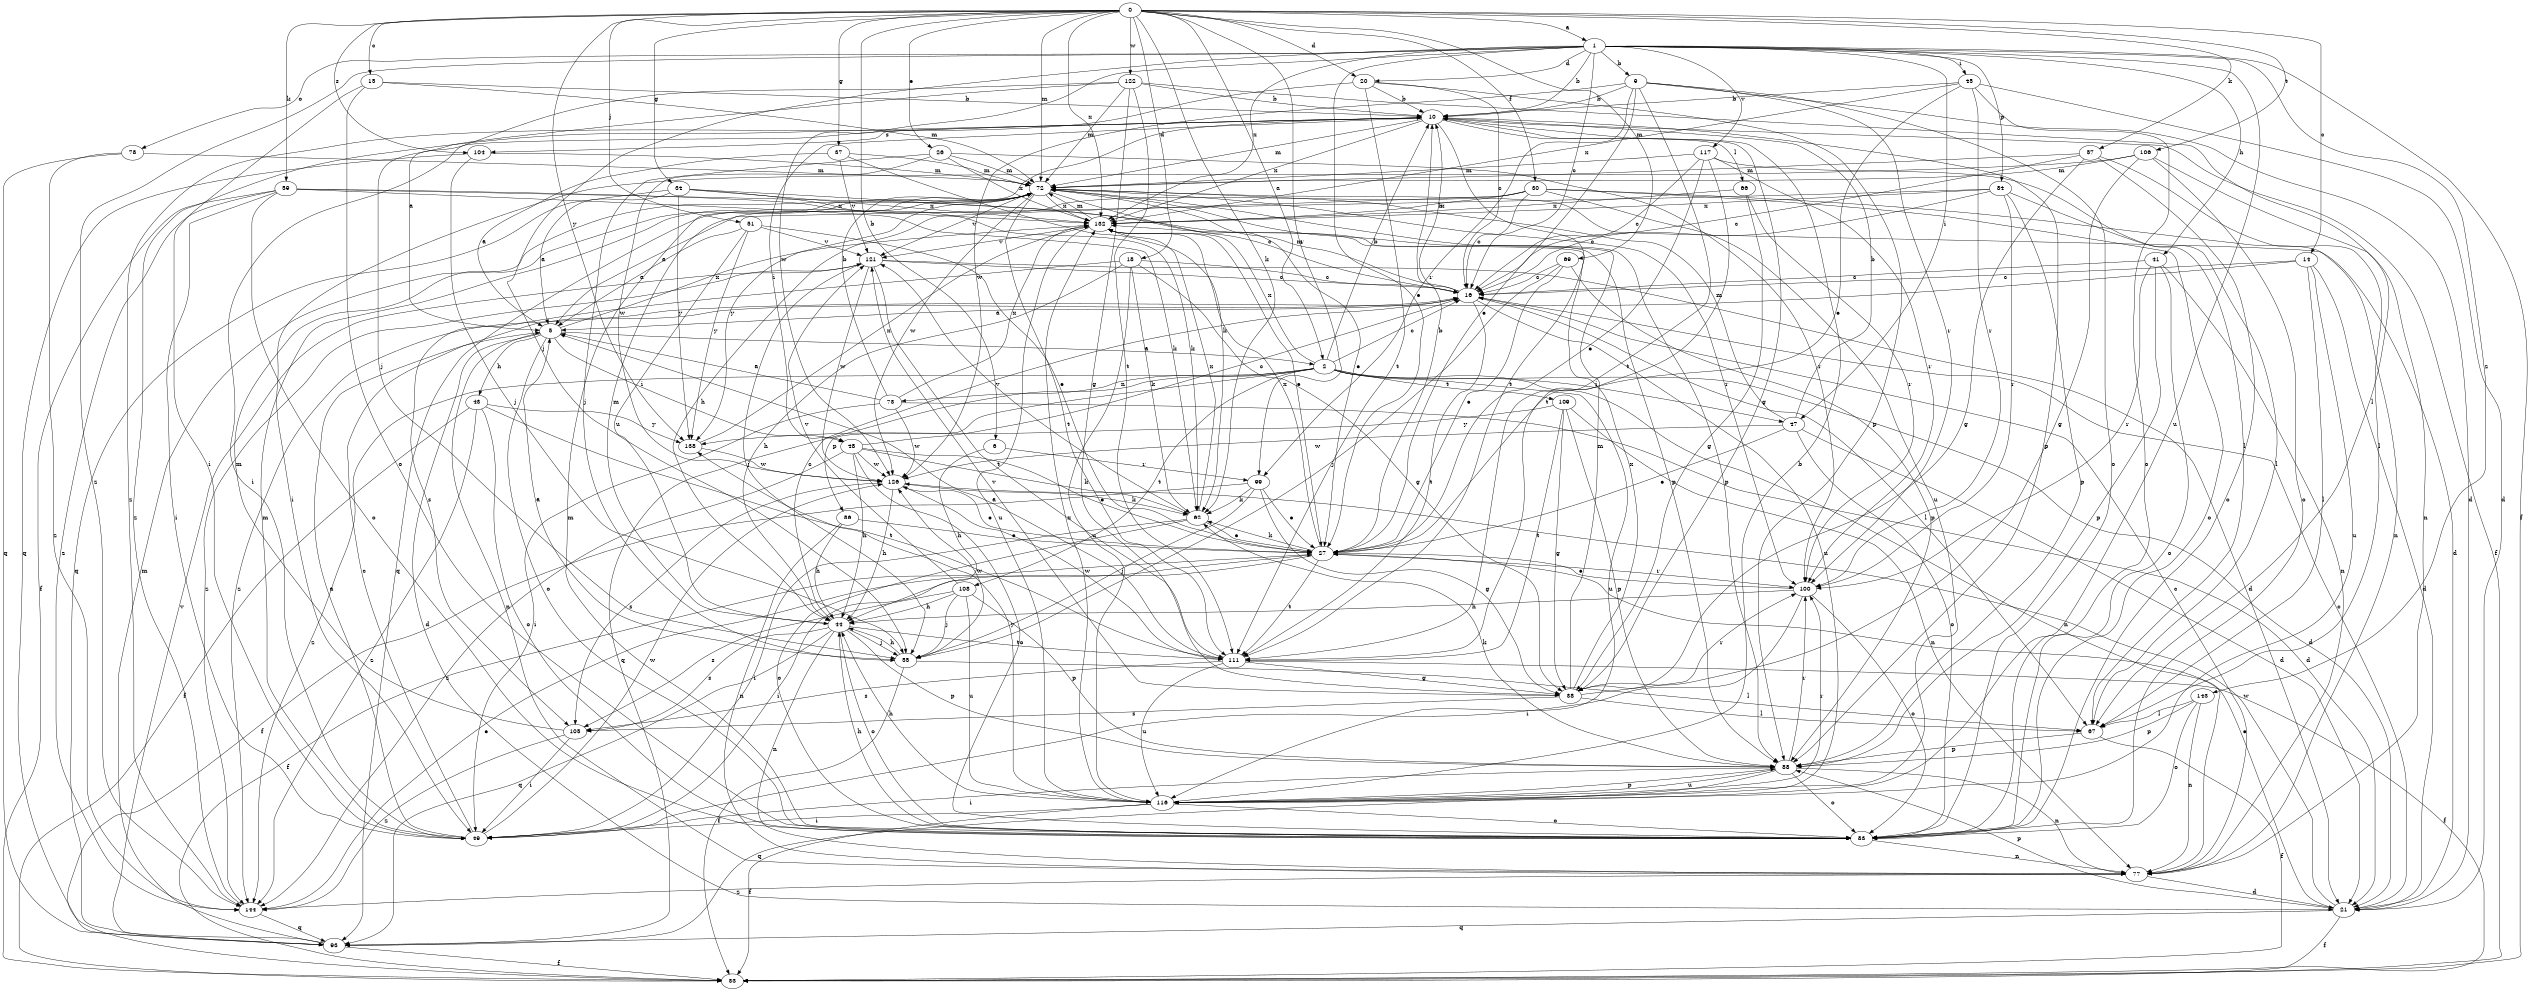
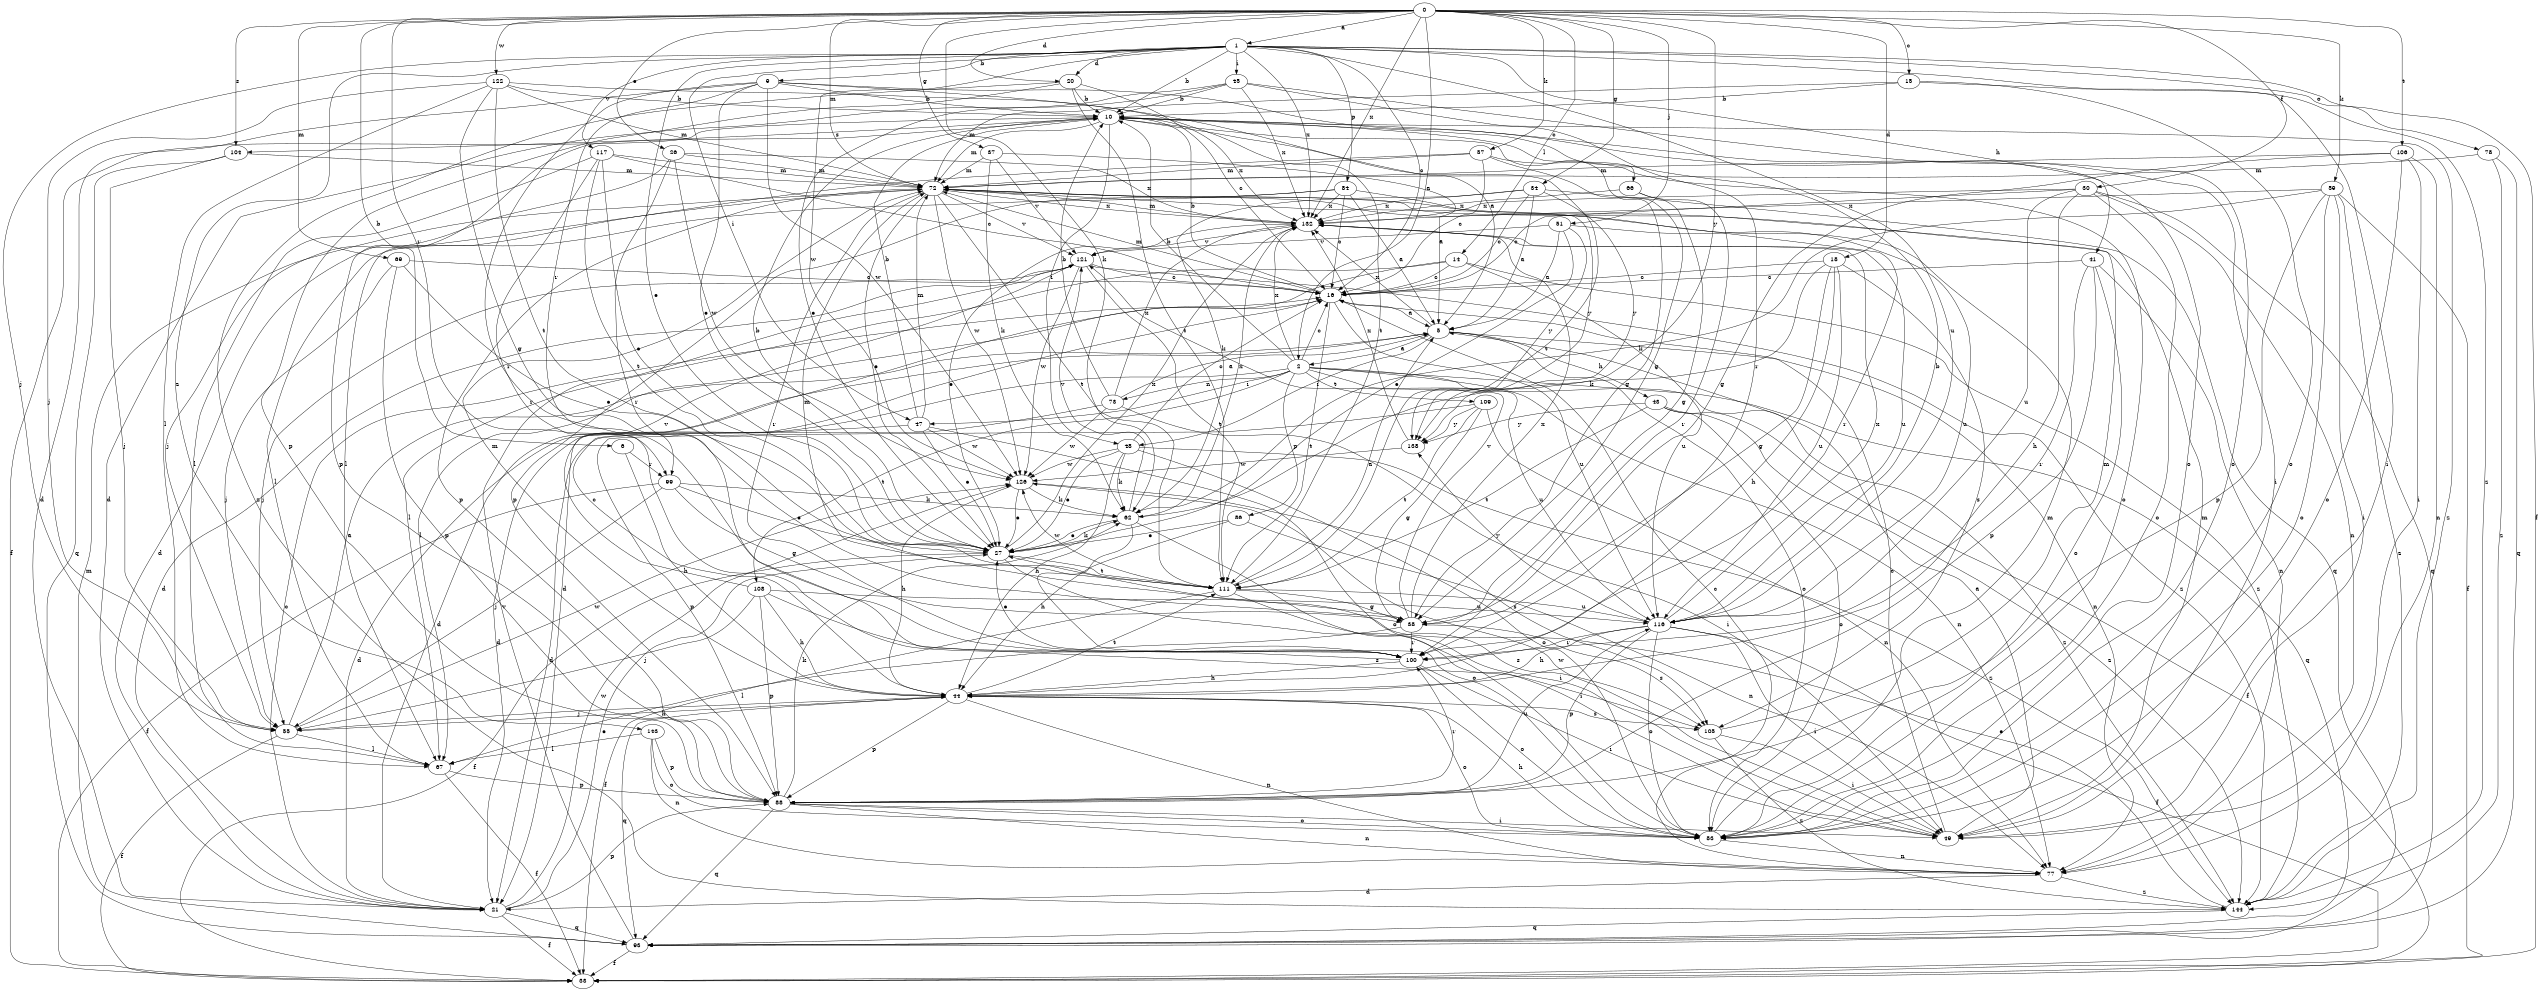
edge "49" -> "72": reversed
edge "51" -> "44": now "51" -> "116"
edge "27" -> "100": removed, label "r"
